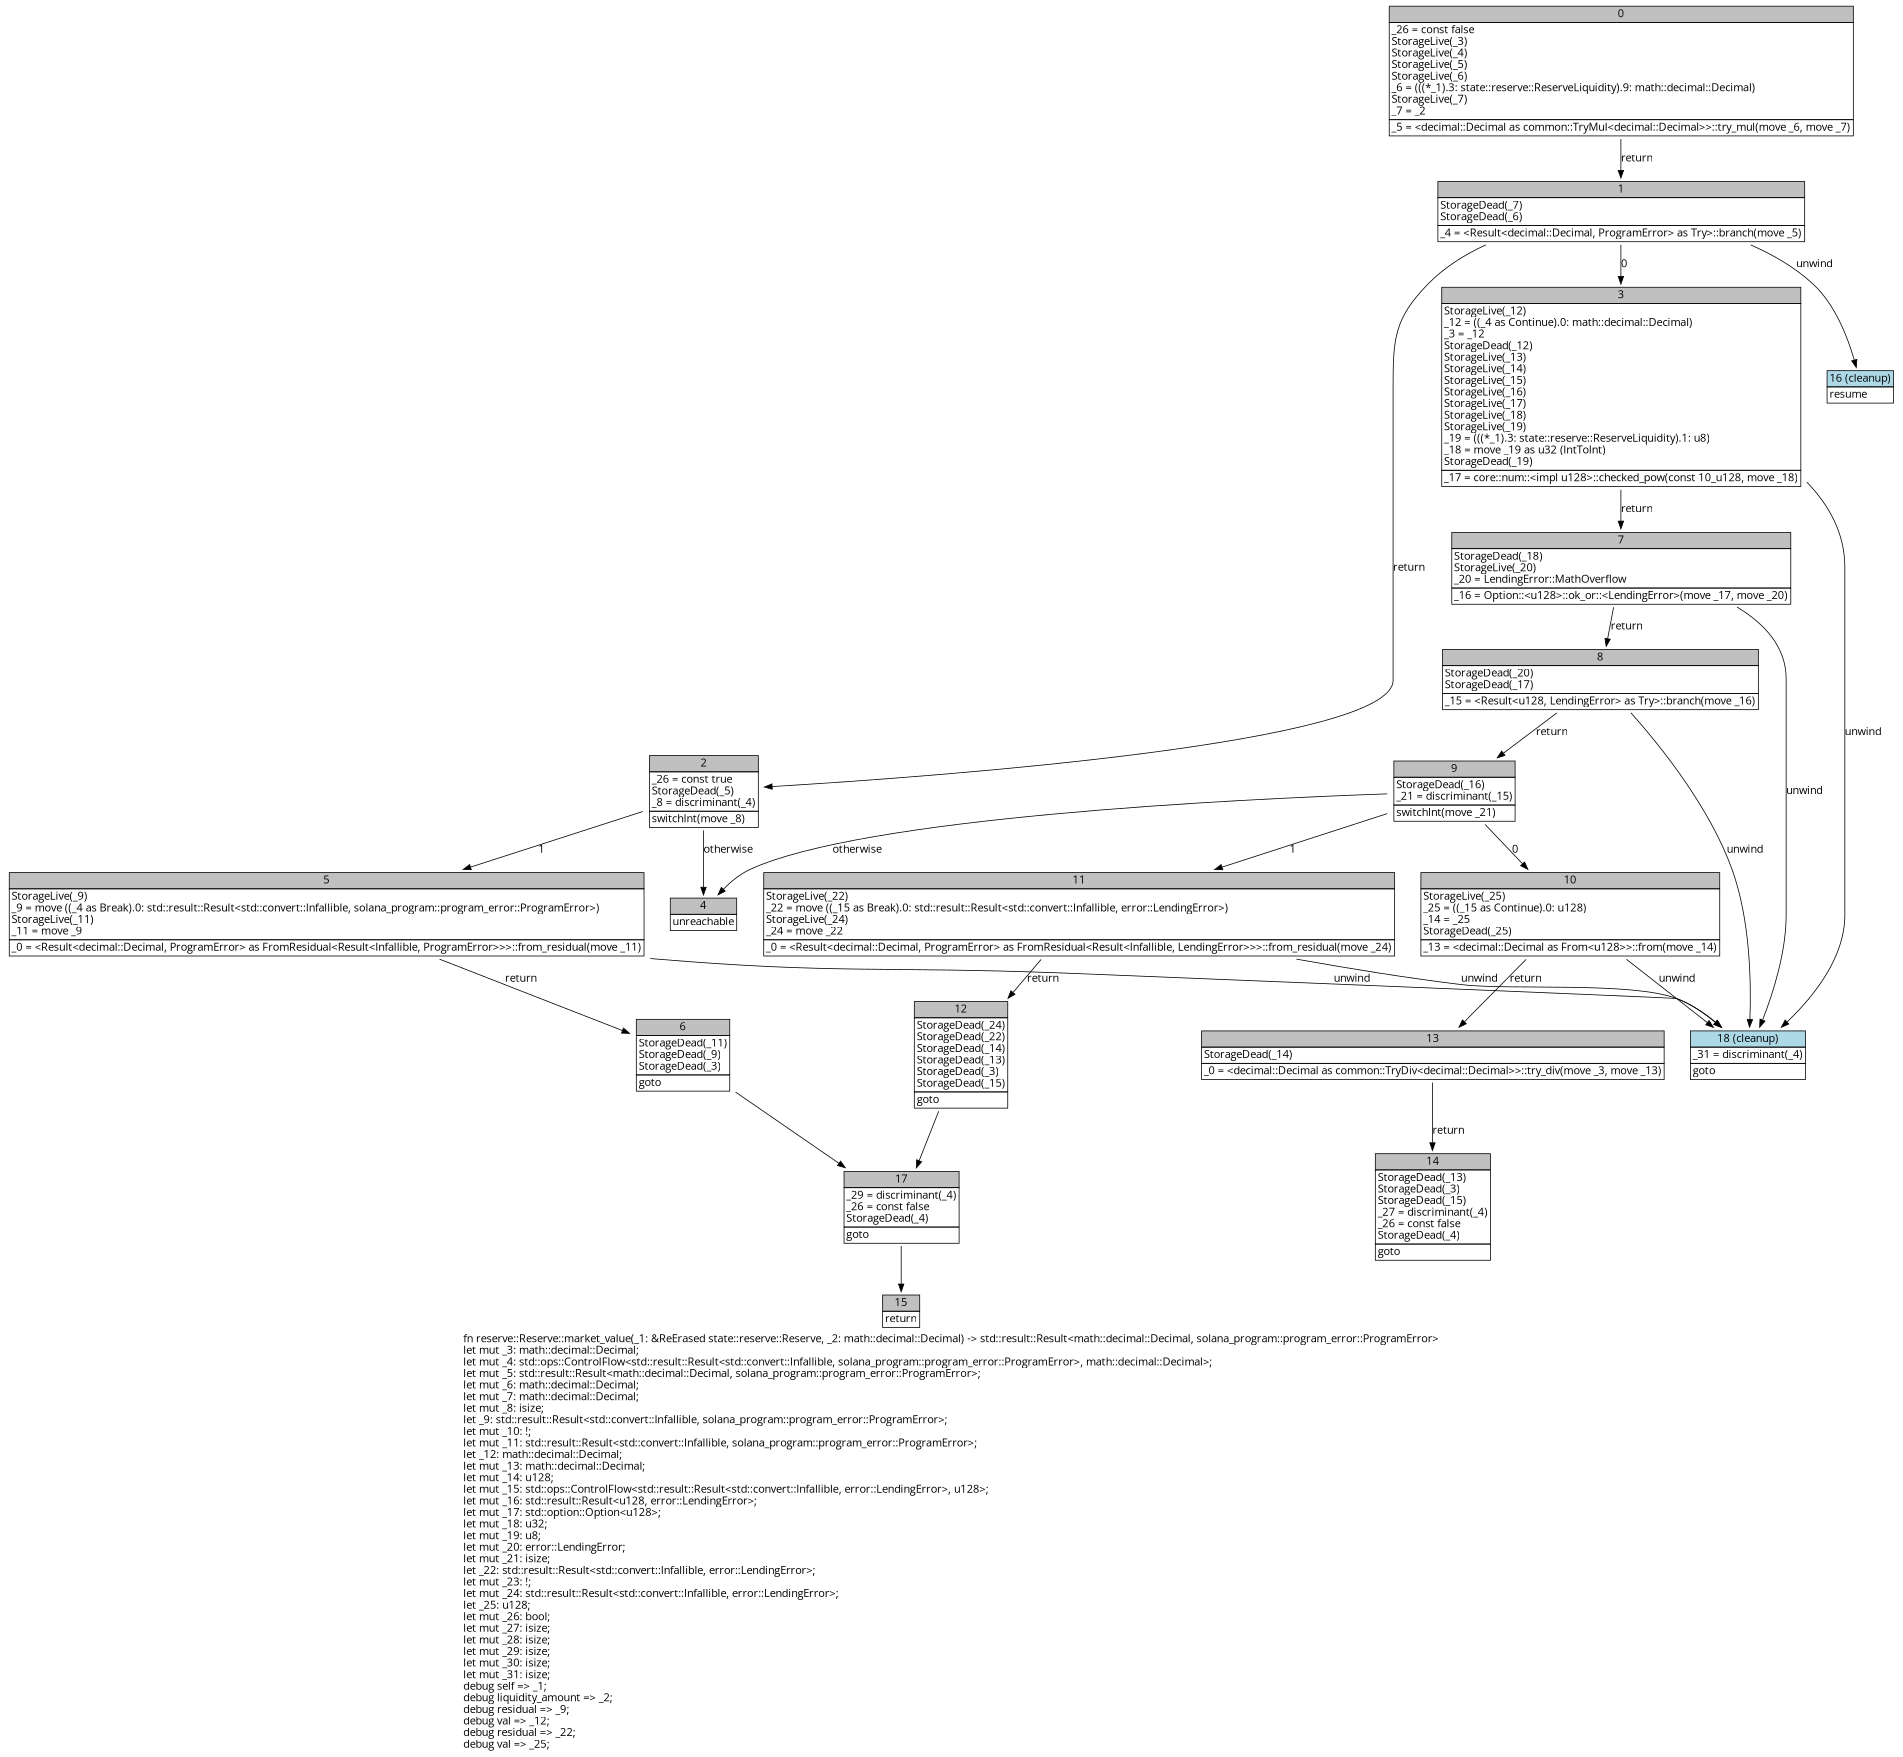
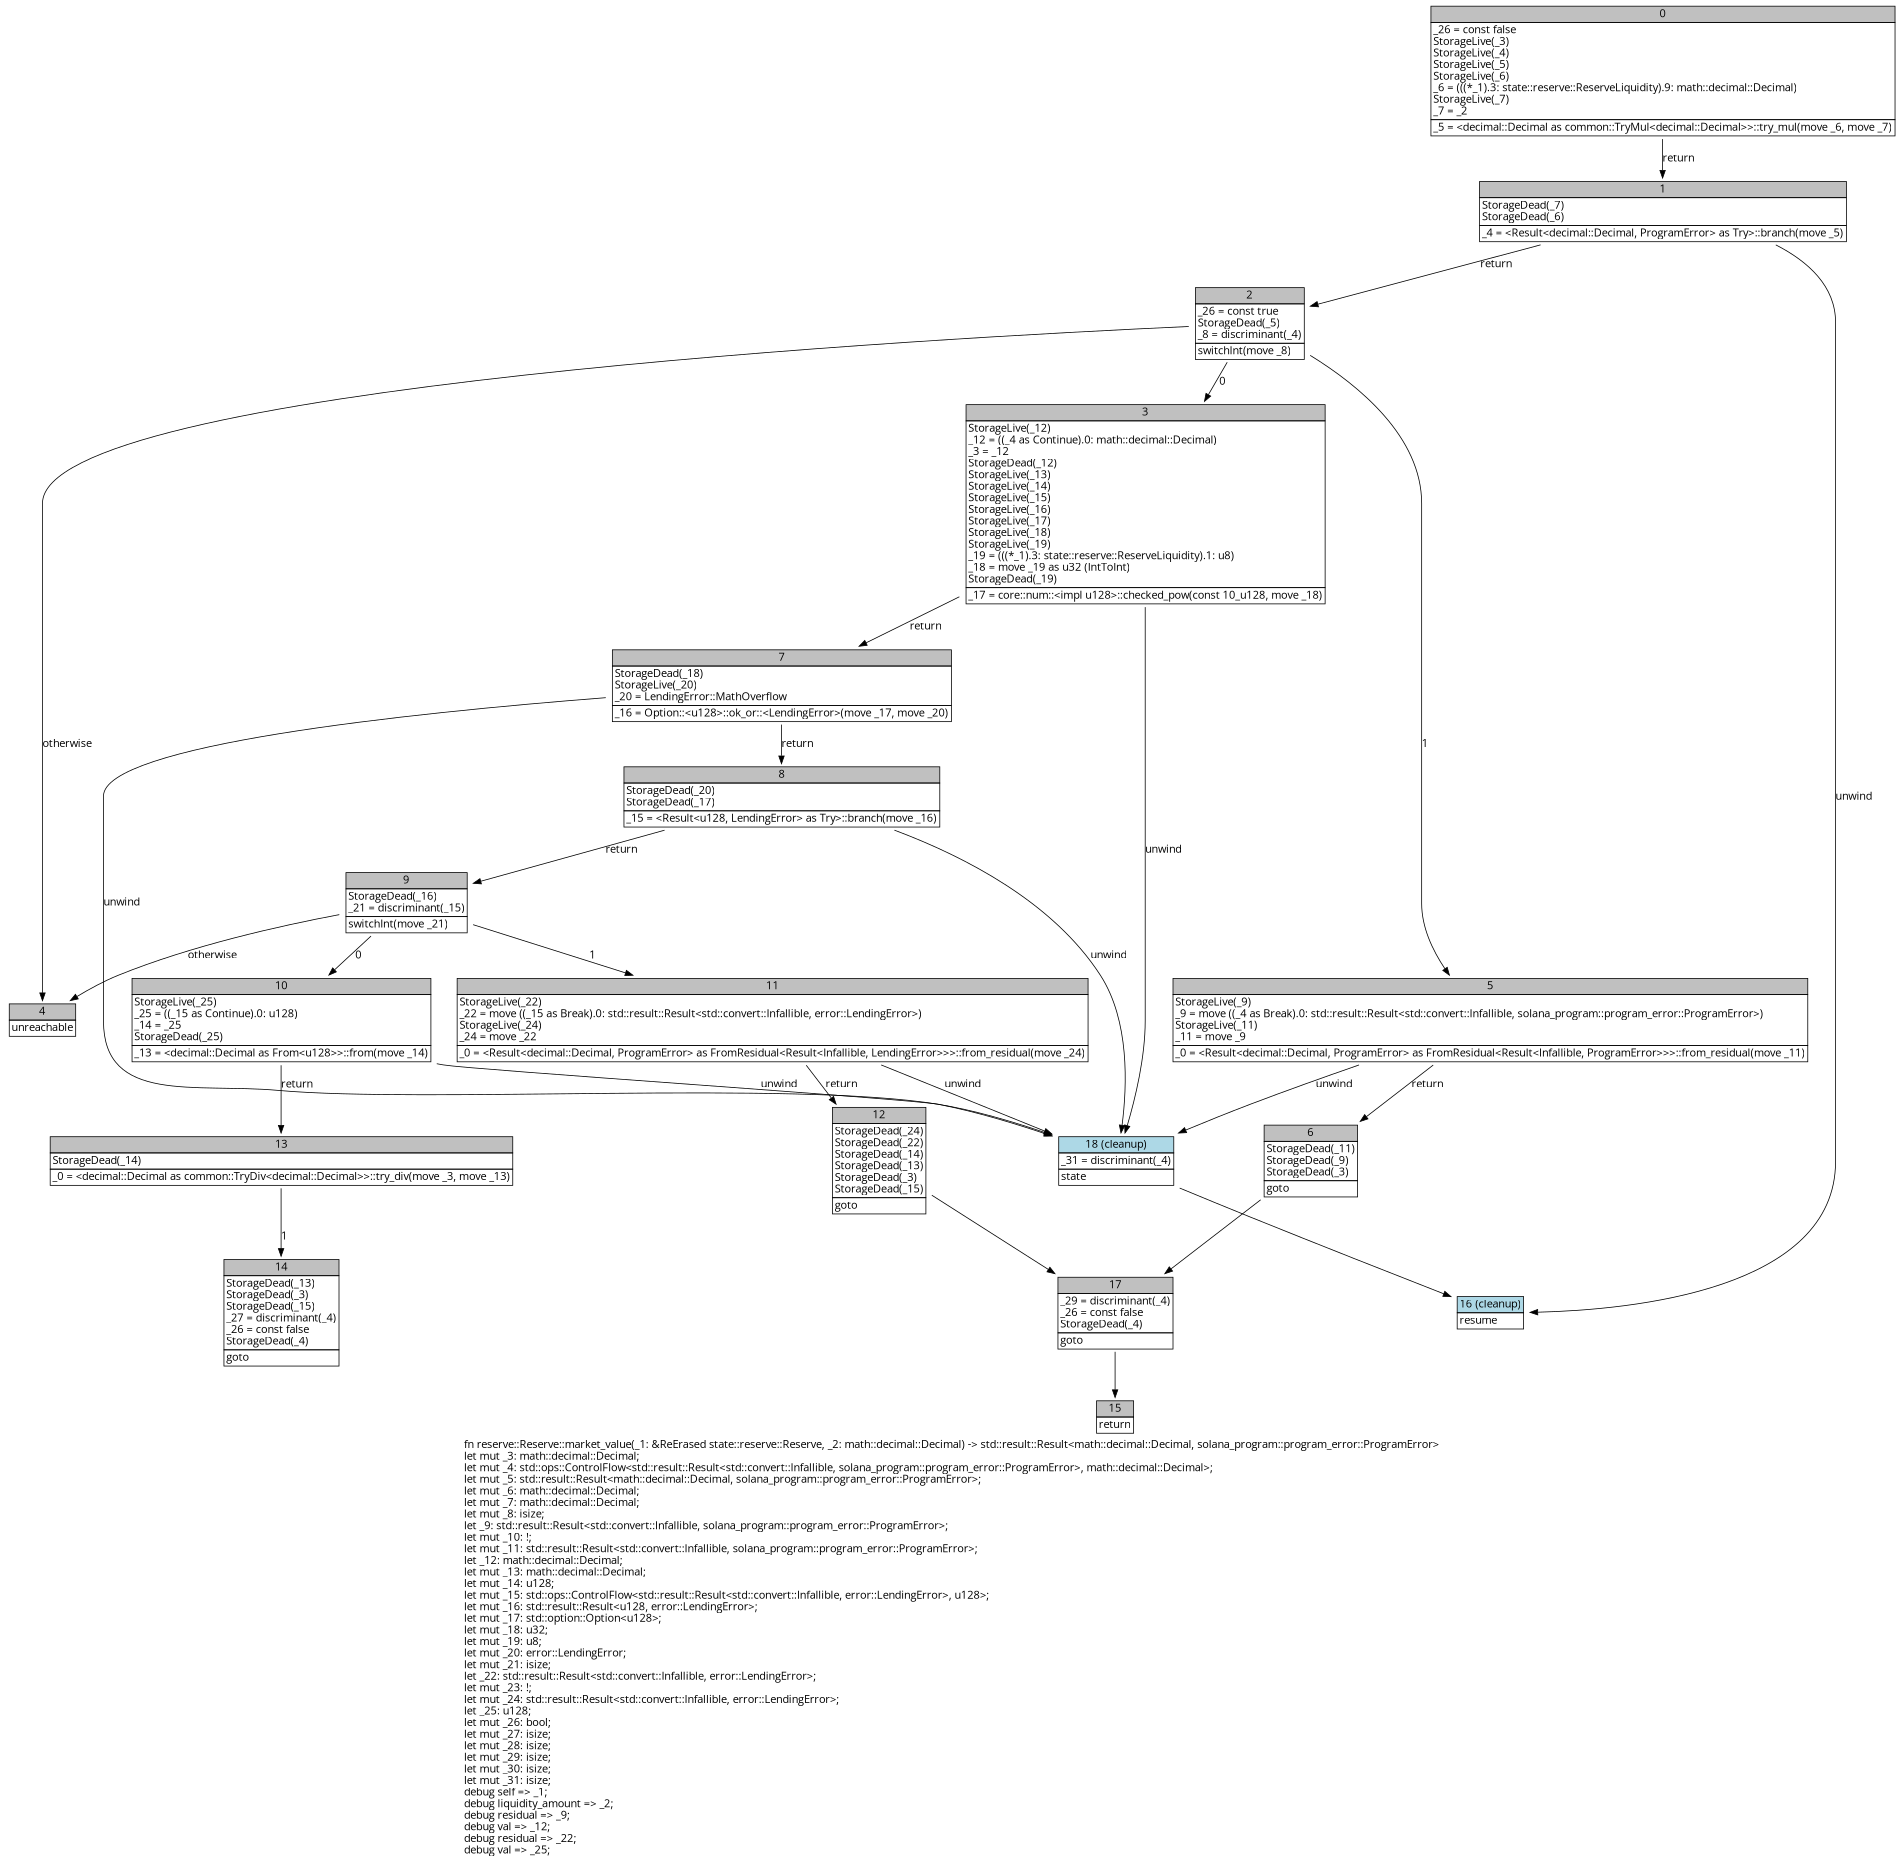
edge "1" -> "3": now "2" -> "3"
node "18 (cleanup)": text "goto" -> "state"
edge "13" -> "14": label "return" -> "1"
edge "18 (cleanup)" -> "16 (cleanup)": added
